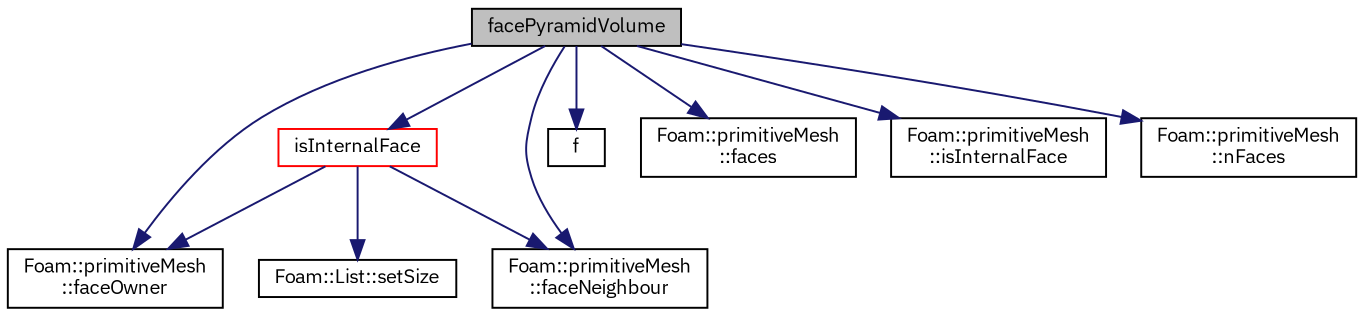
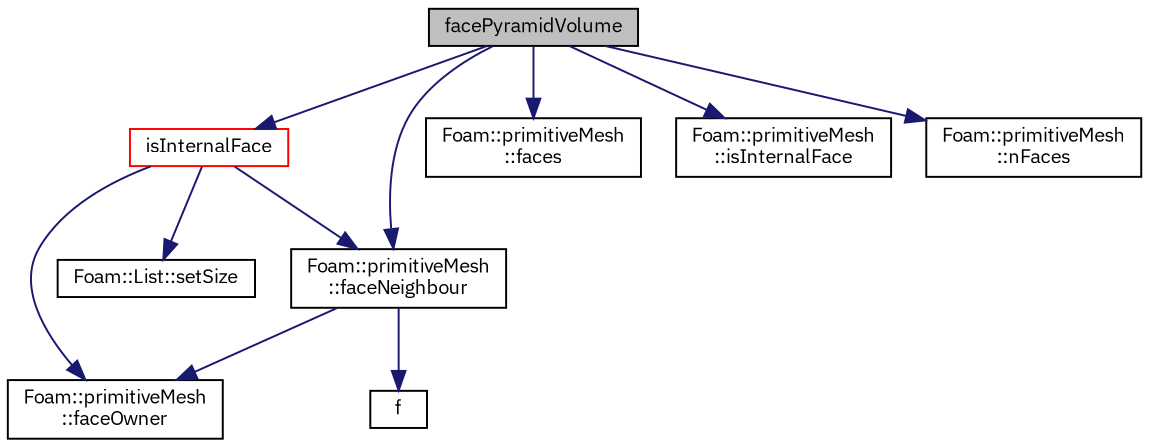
edge "facePyramidVolume" -> "f": now "Foam::primitiveMesh ::faceNeighbour" -> "f"
edge "facePyramidVolume" -> "Foam::primitiveMesh ::faceOwner": now "Foam::primitiveMesh ::faceNeighbour" -> "Foam::primitiveMesh ::faceOwner"
